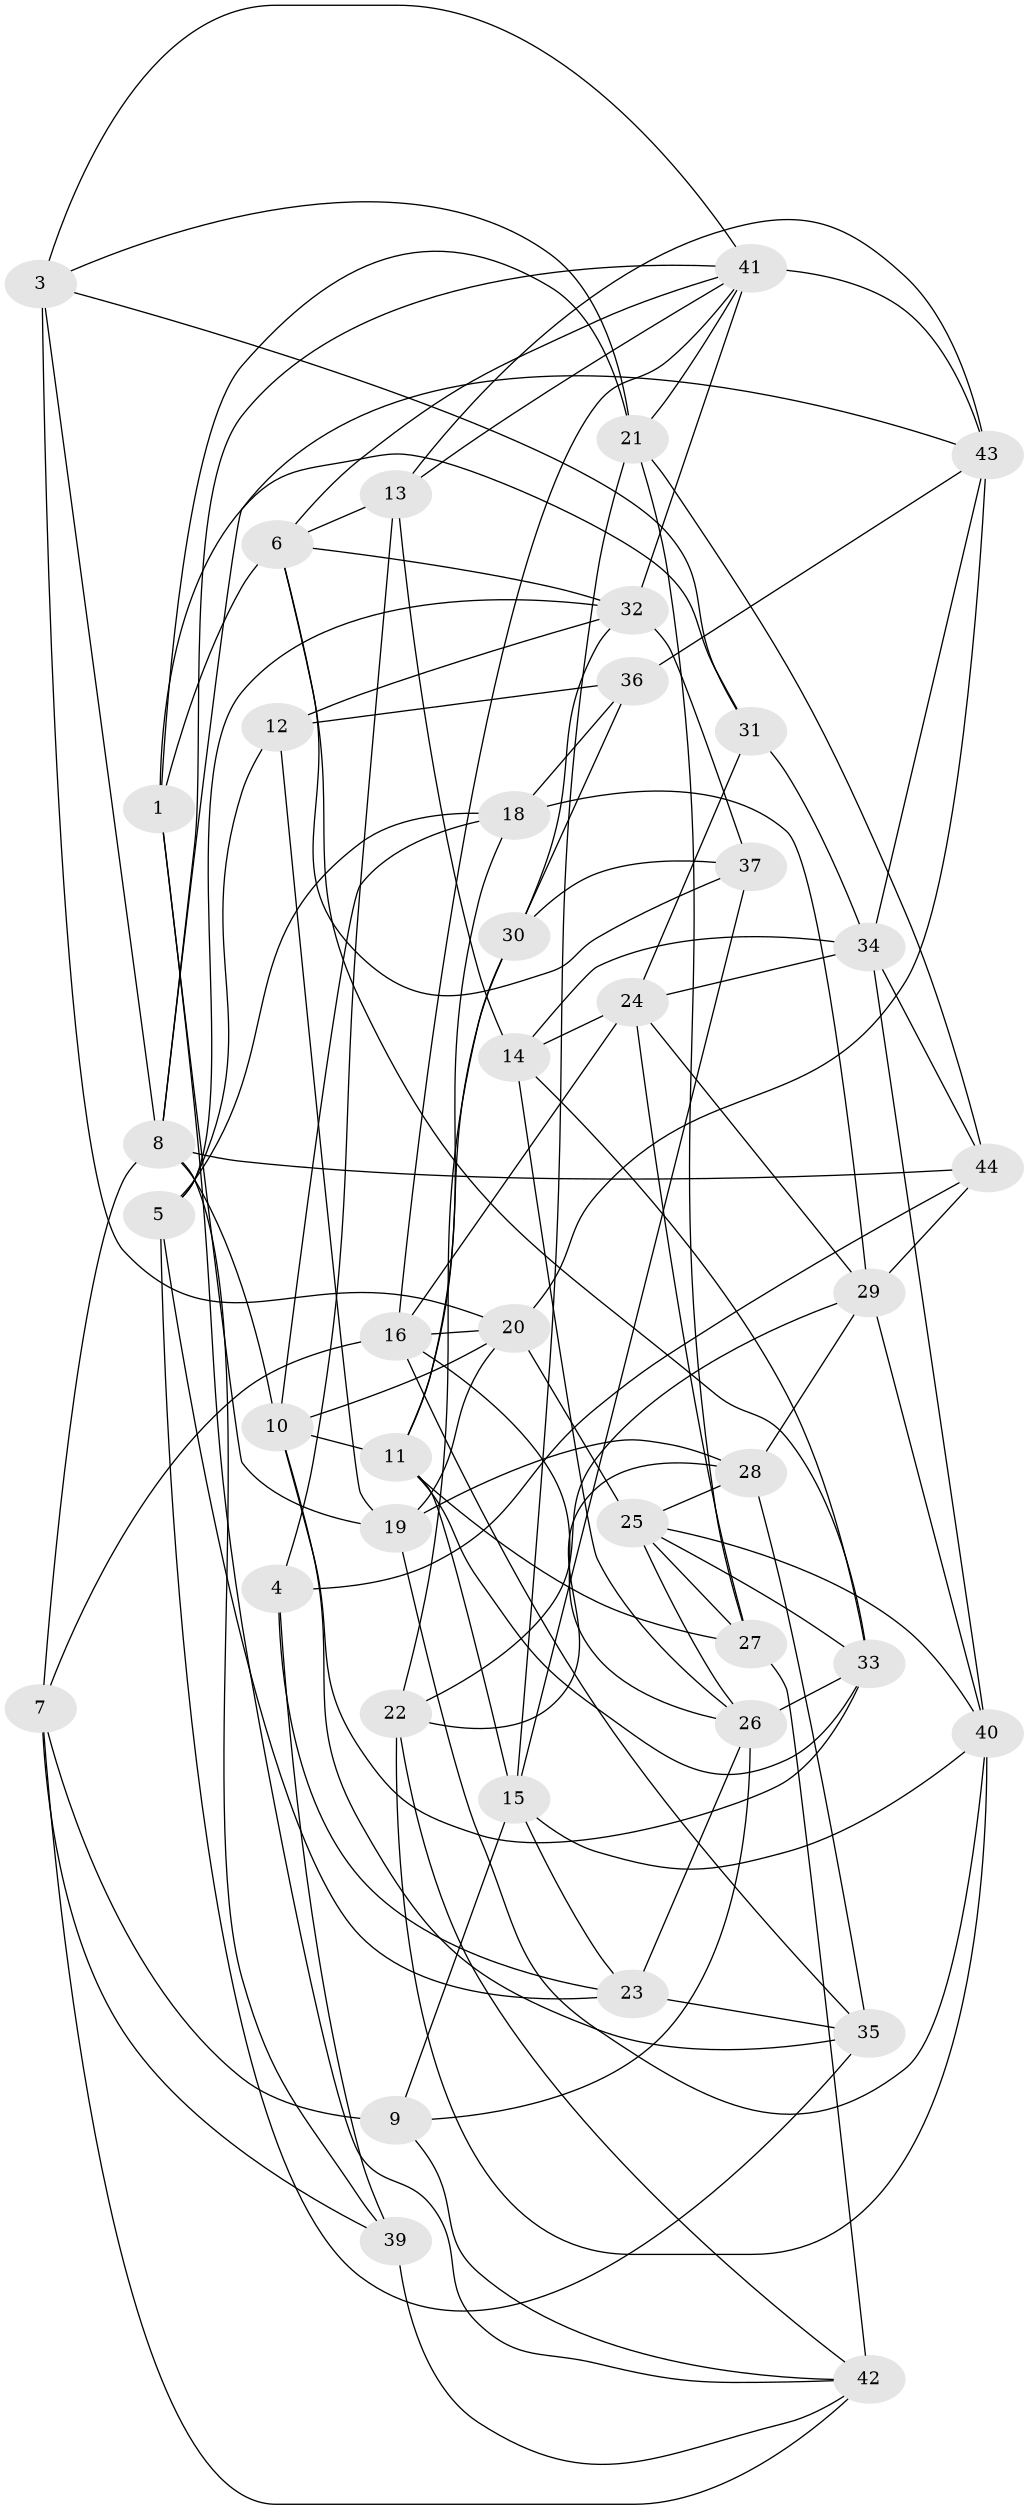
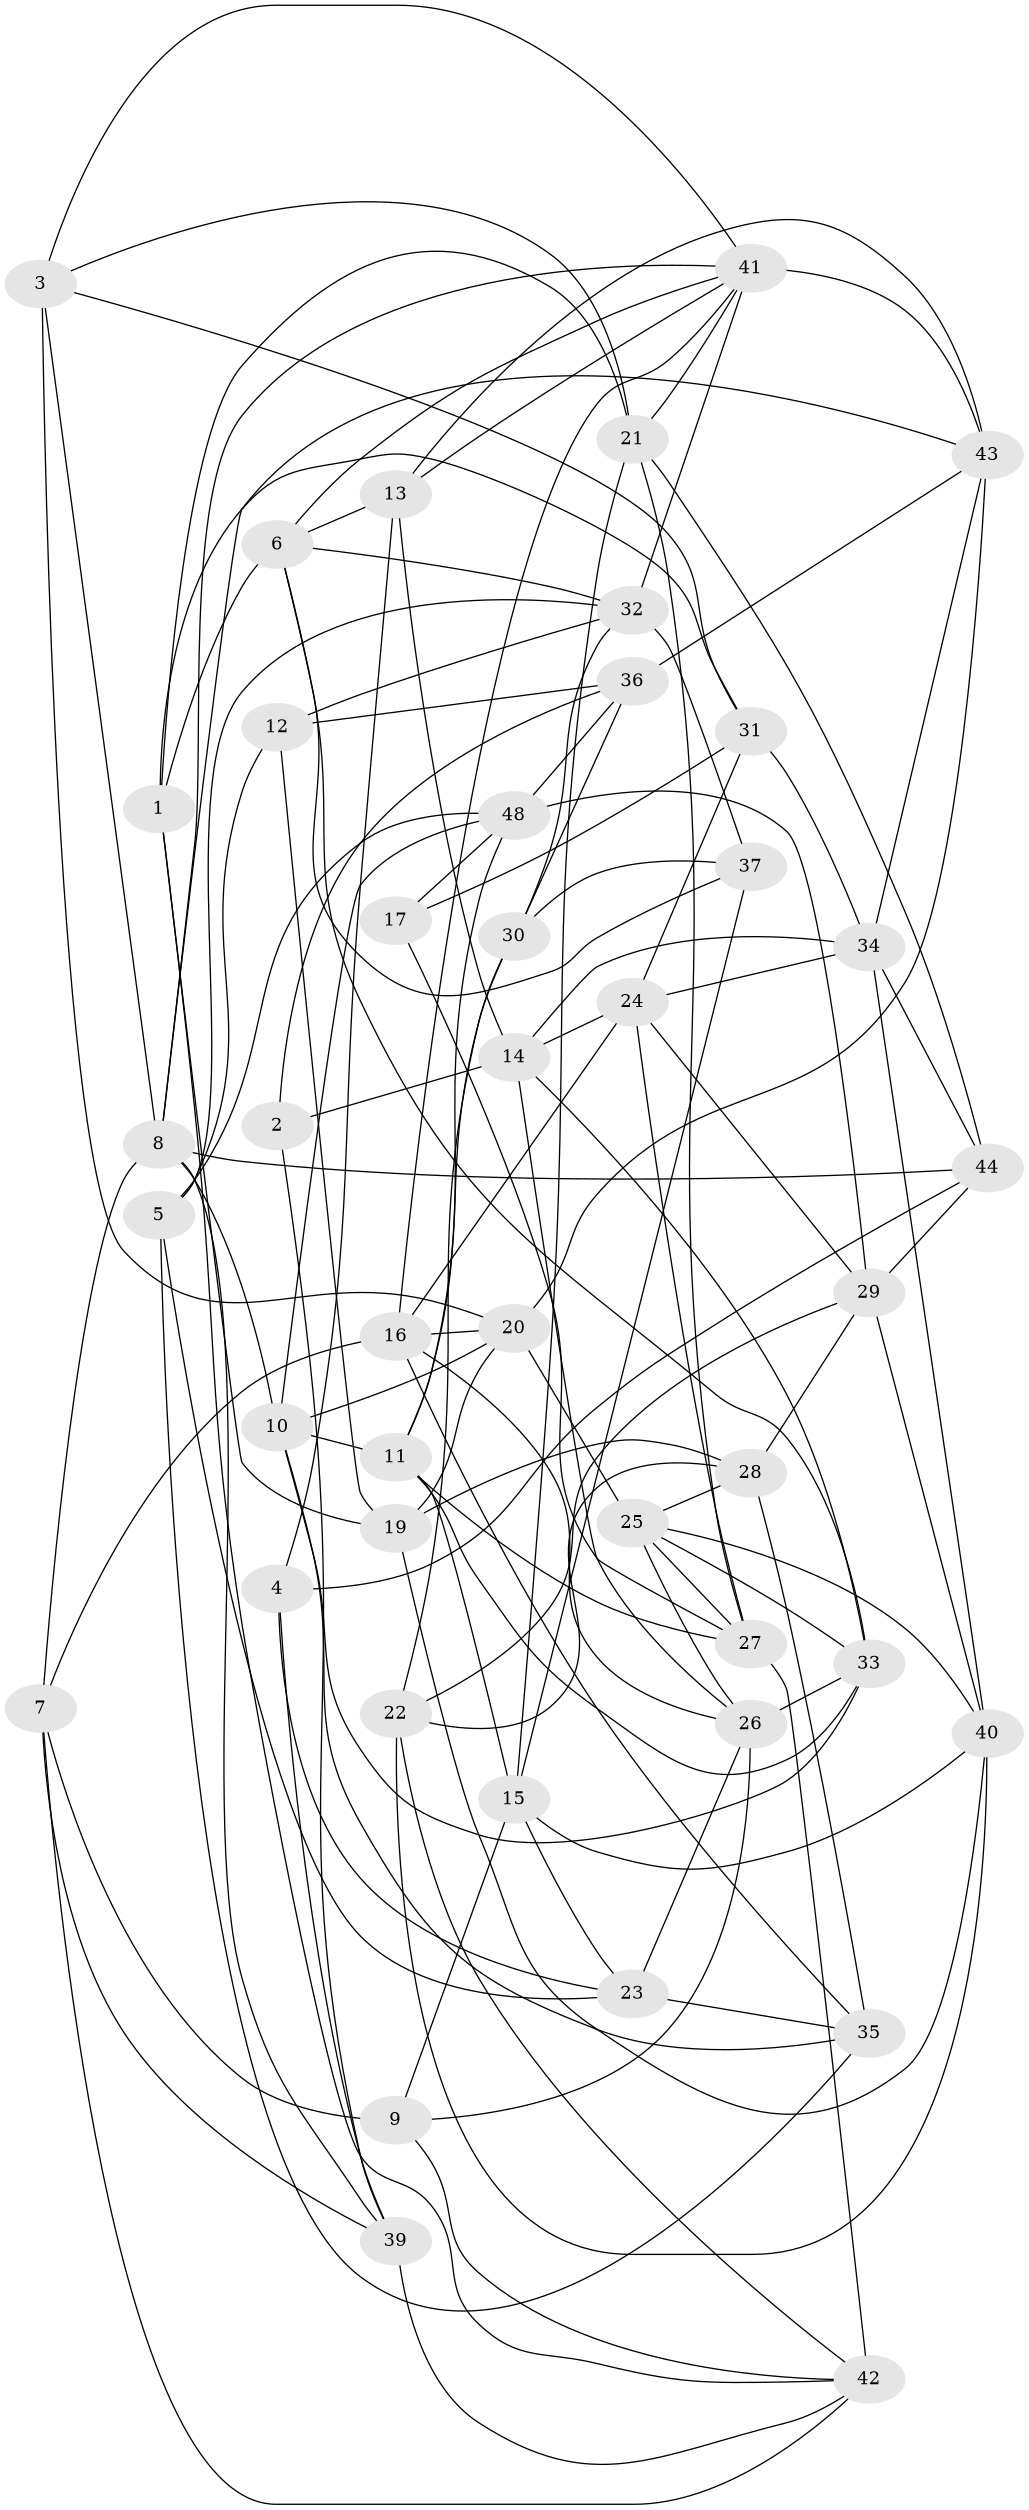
node "18": label "18" -> "48"
node "17": added
node "2": added
